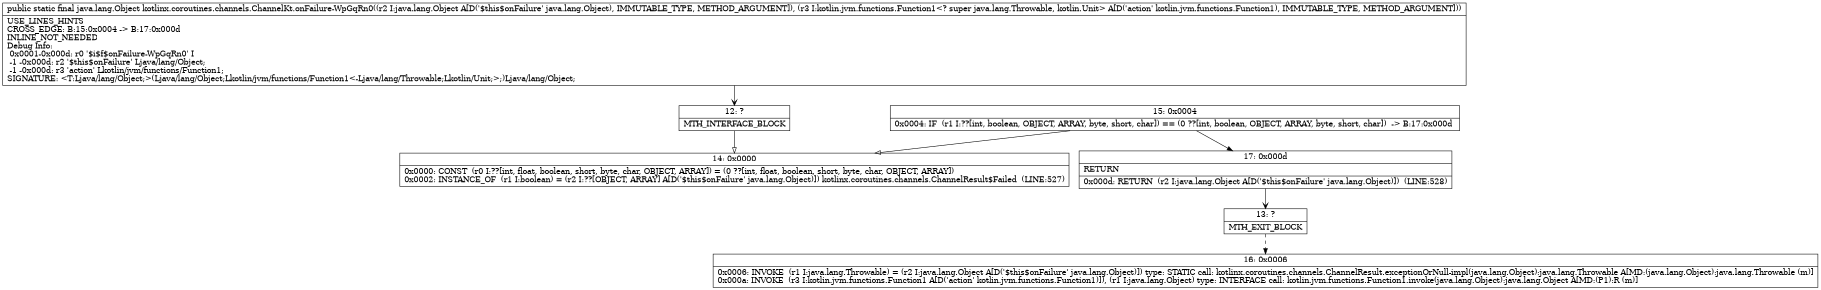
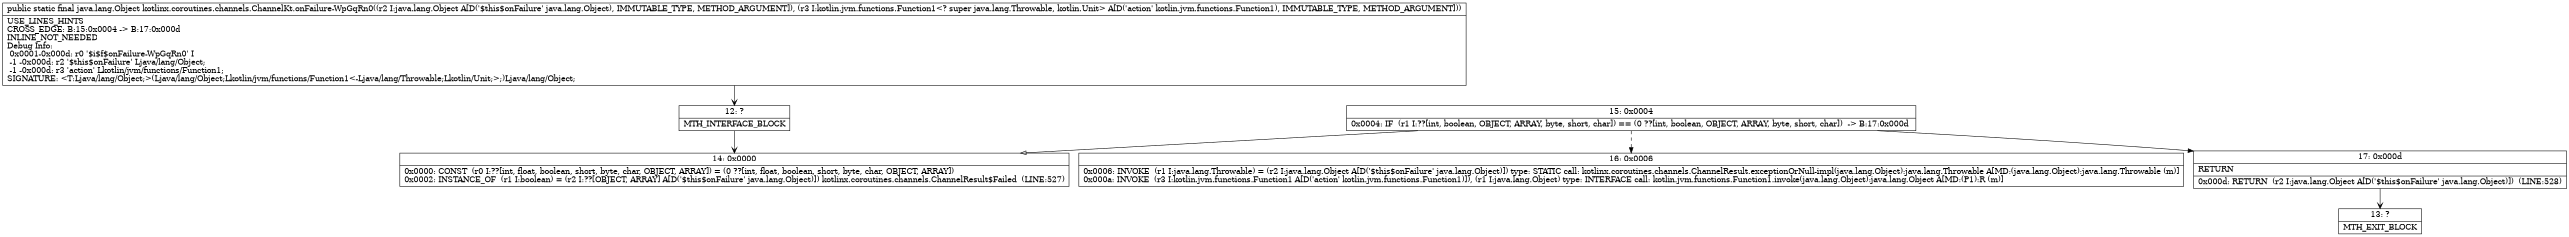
edge "12: ?" -> "14: 0x0000": arrowhead onormal -> vee
edge "13: ?" -> "16: 0x0006": now "15: 0x0004" -> "16: 0x0006"
